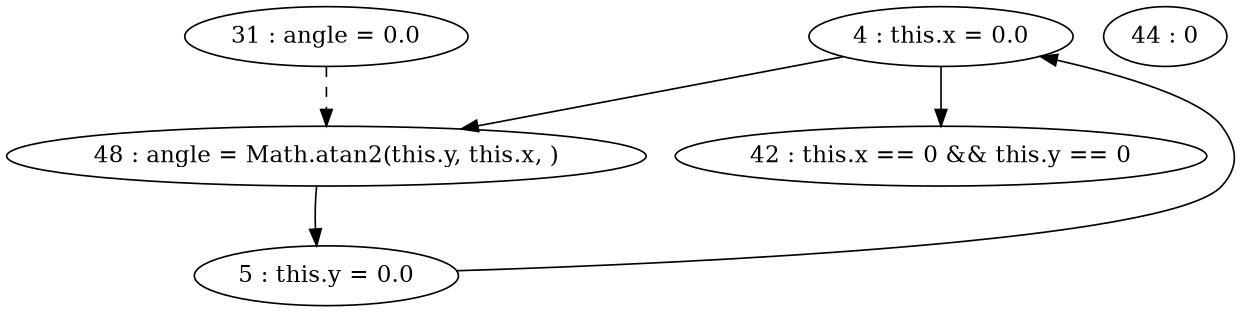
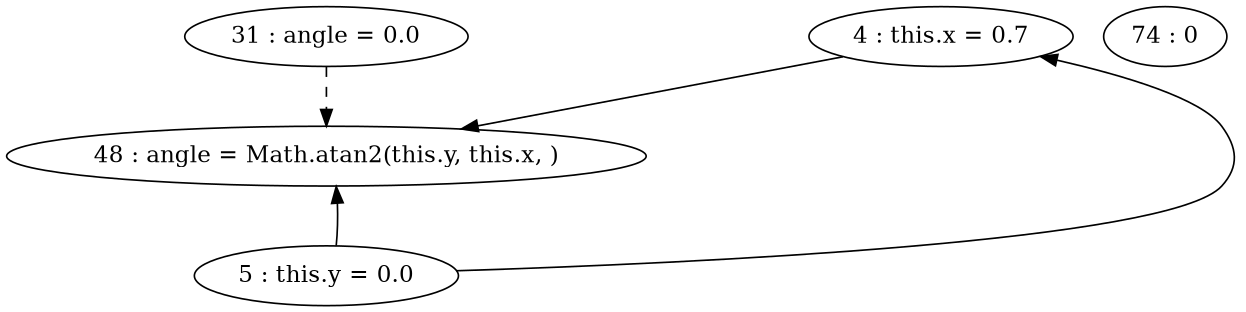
node "4 : this.x = 0.0": label "4 : this.x = 0.0" -> "4 : this.x = 0.7"
node "44 : 0": label "44 : 0" -> "74 : 0"
node "42 : this.x == 0 && this.y == 0": removed
edge "48 : angle = Math.atan2(this.y, this.x, )" -> "5 : this.y = 0.0": reversed
